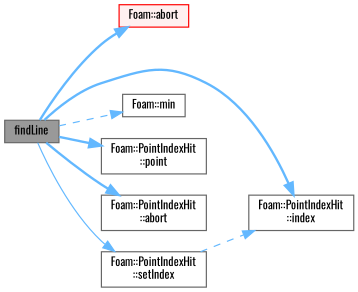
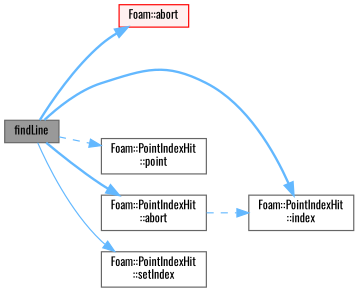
node "Foam::min": removed
edge "findLine" -> "Foam::PointIndexHit ::point": style bold -> dashed
edge "Foam::PointIndexHit ::setIndex" -> "Foam::PointIndexHit ::index": now "Foam::PointIndexHit ::abort" -> "Foam::PointIndexHit ::index"
